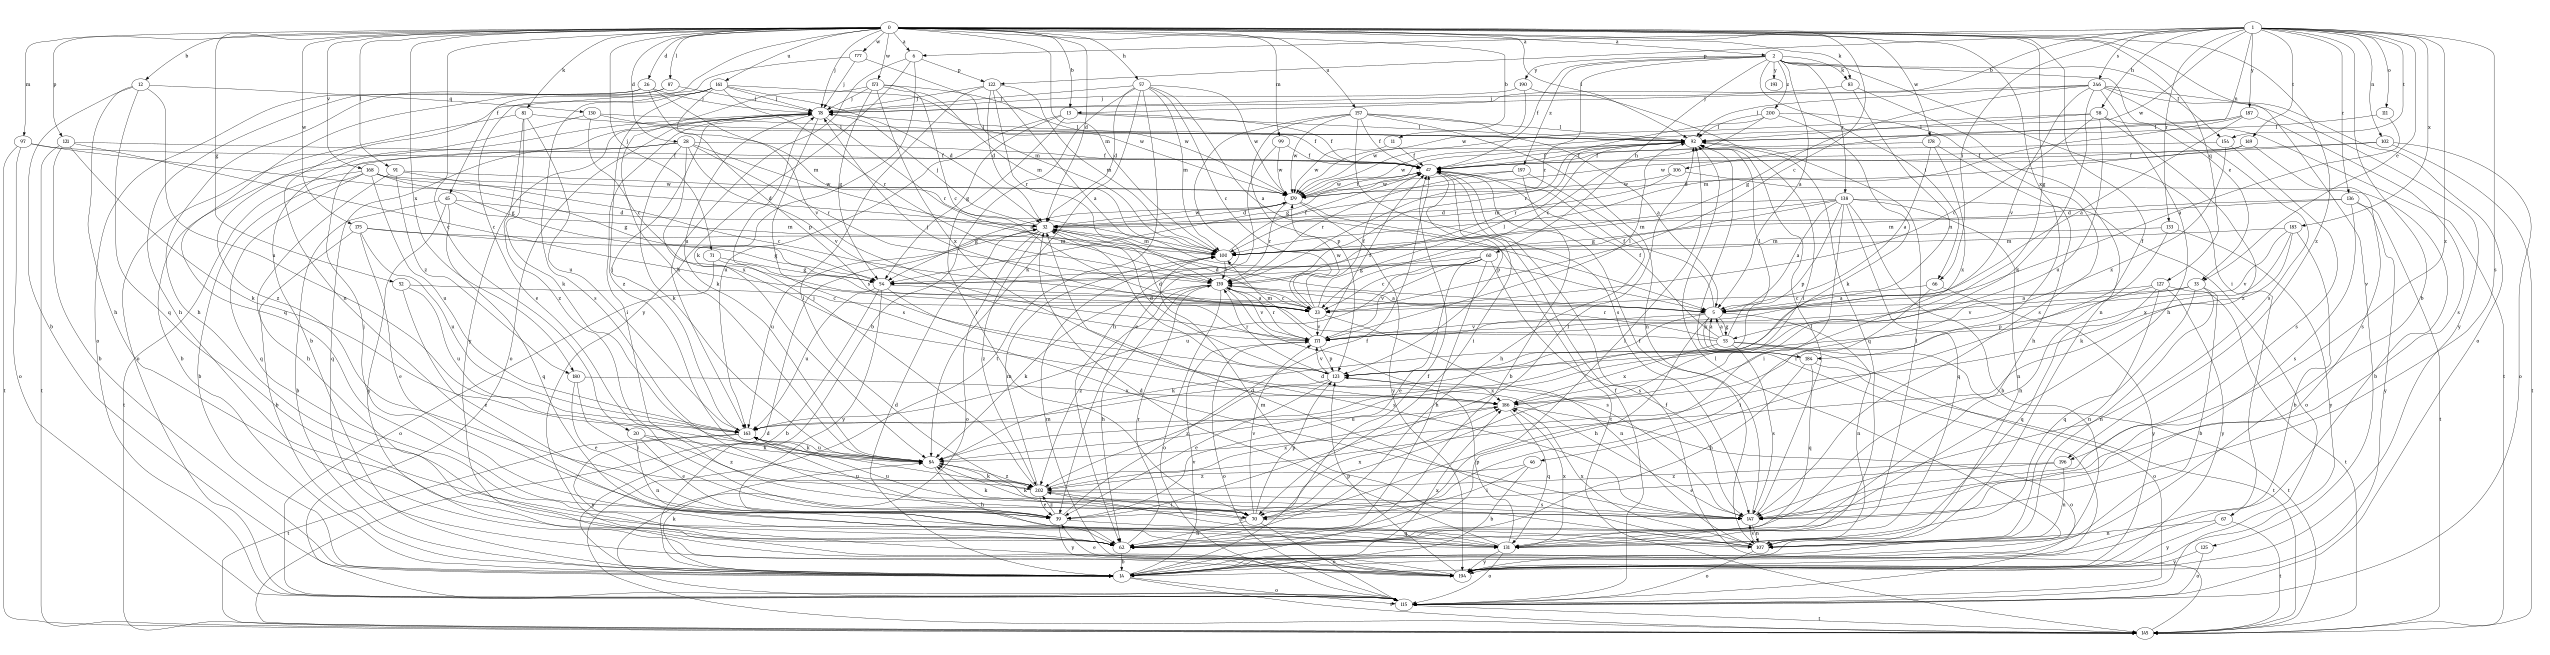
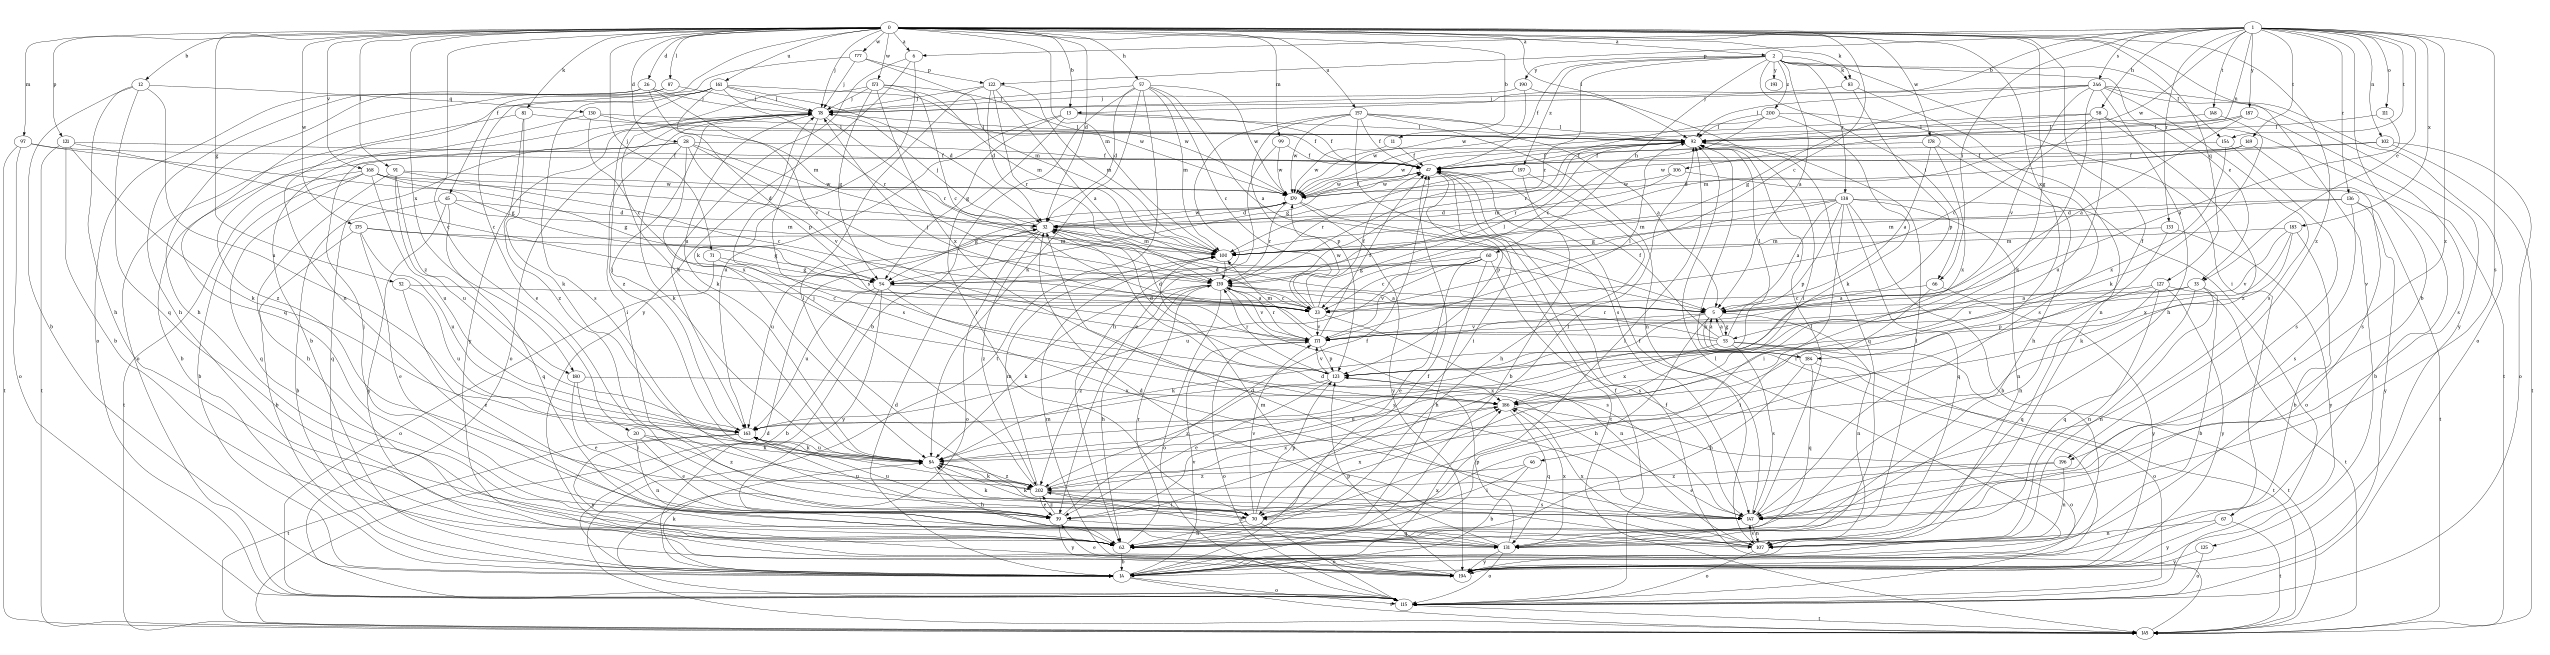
edge "6" -> "122": now "177" -> "122"
node "148": added
edge "100" -> "47": removed, label "f"
edge "5" -> "47": removed, label "f"
edge "83" -> "123": label "n" -> "p"
edge "81" -> "163": now "91" -> "163"
edge "121" -> "14": now "121" -> "62"
